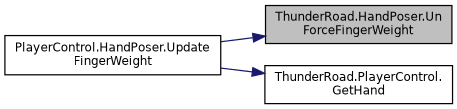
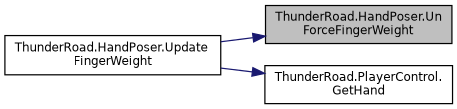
node "PlayerControl.HandPoser.Update FingerWeight": label "PlayerControl.HandPoser.Update FingerWeight" -> "ThunderRoad.HandPoser.Update FingerWeight"
